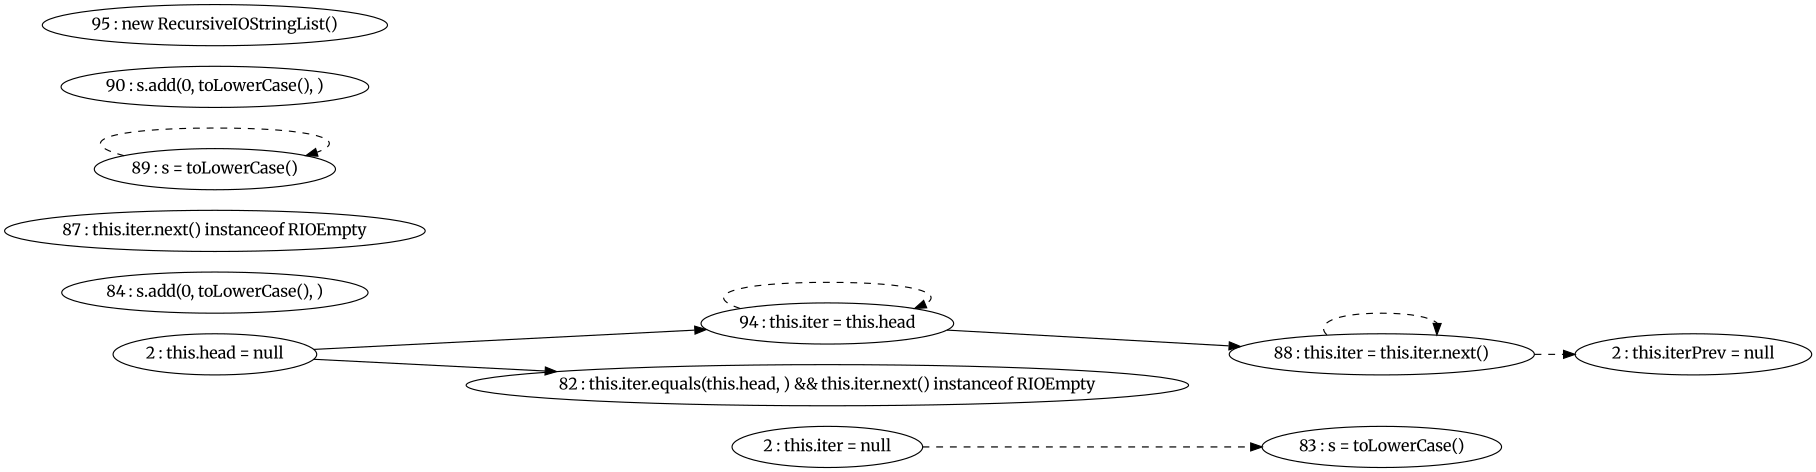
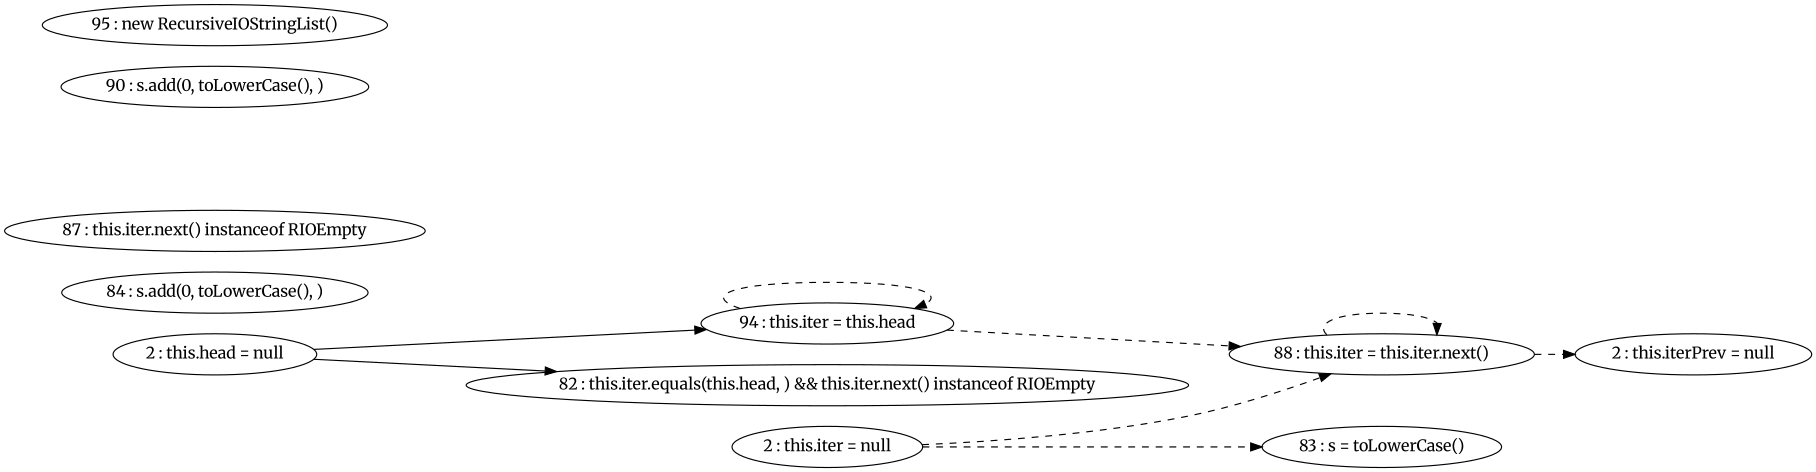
node "89 : s = toLowerCase()": removed
edge "94 : this.iter = this.head" -> "88 : this.iter = this.iter.next()": style solid -> dashed
edge "2 : this.iter = null" -> "88 : this.iter = this.iter.next()": added
